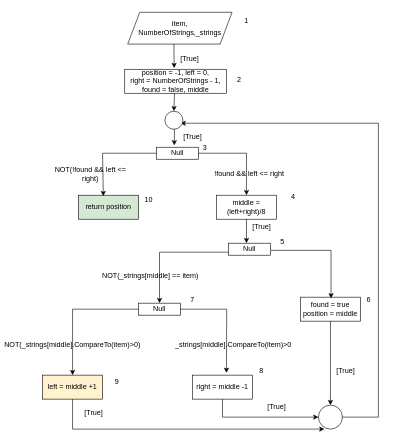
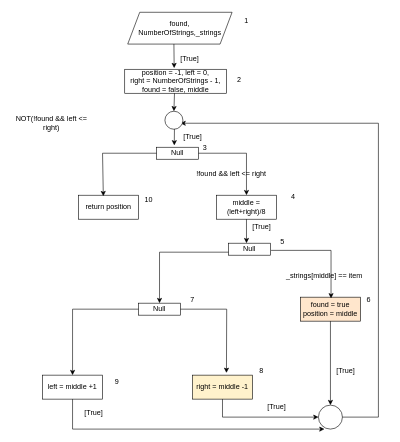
node "item, NumberOfStrings,_strings": label "item, NumberOfStrings,_strings" -> "found, NumberOfStrings,_strings"
node "NOT(!found && left <= right)": moved (90, 174) -> (51, 123)
node "!found && left <= right": moved (249, 174) -> (231, 174)
node "return position": fillcolor #d5e8d4 -> #ffffff
node "NOT(_strings[middle] == item)": removed
node "_strings[middle] == item": added
node "found = true position = middle": fillcolor #ffffff -> #ffe6cc
node "_strings[middle].CompareTo(item)>0": removed
node "NOT(_strings[middle].CompareTo(item)>0)": removed
node "left = middle +1": fillcolor #fff2cc -> #ffffff
node "right = middle -1": fillcolor #ffffff -> #fff2cc
